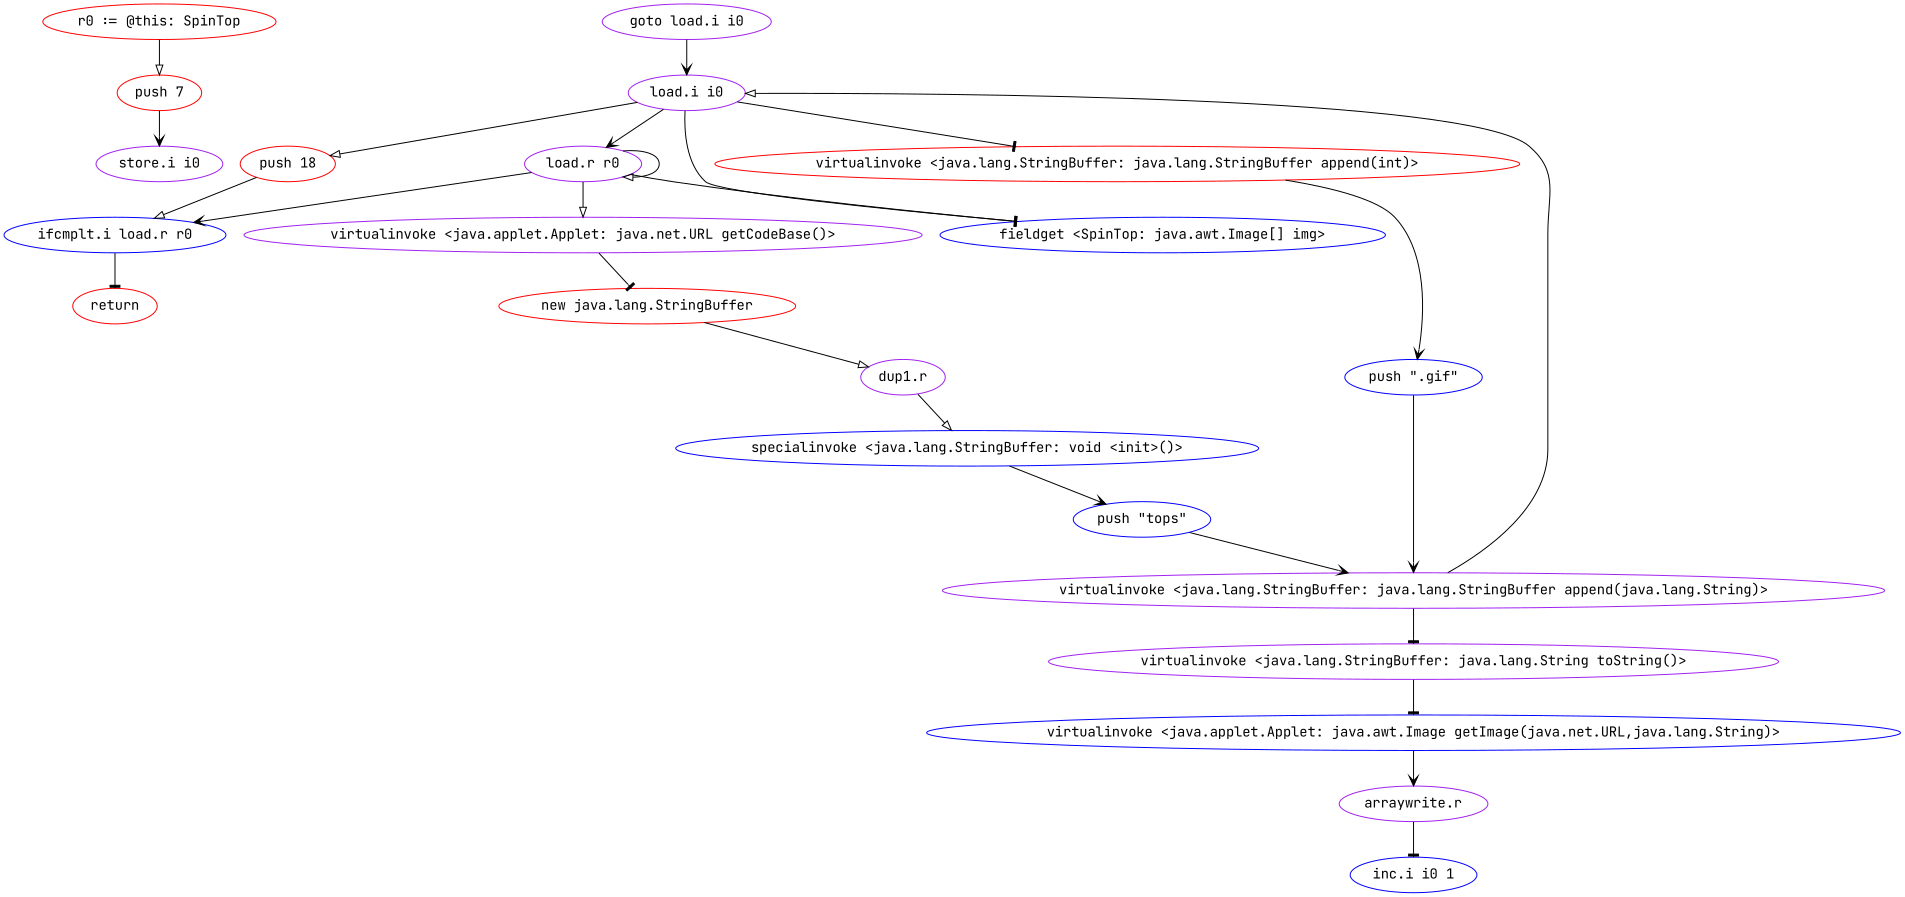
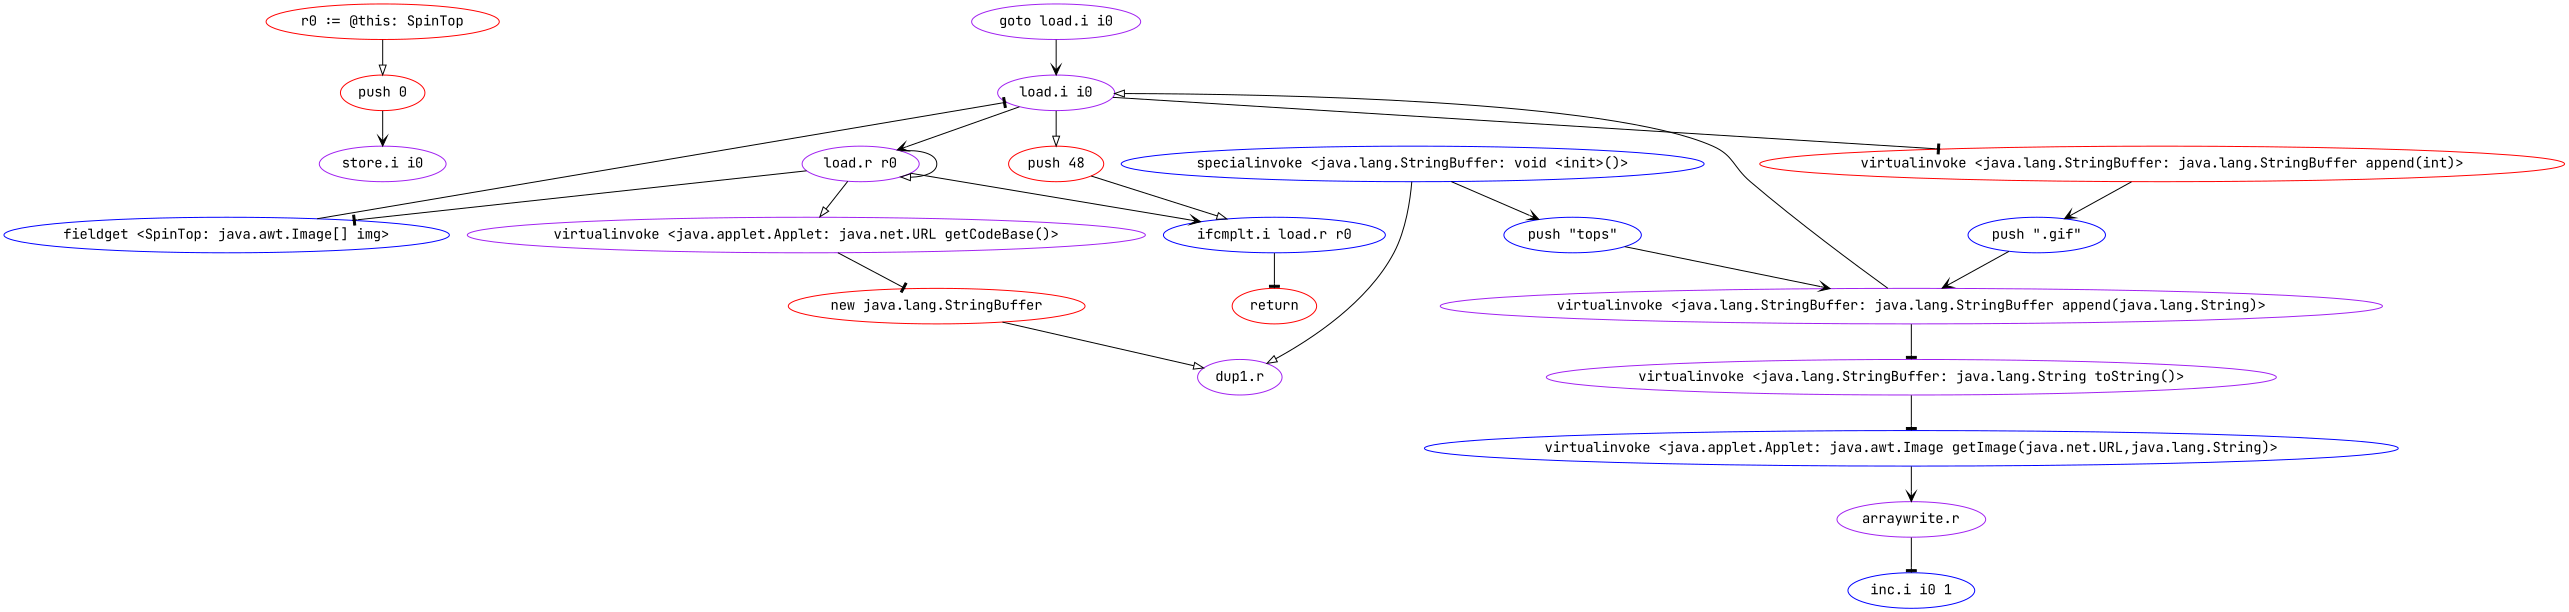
node "push 7": label "push 7" -> "push 0"
node "push 18": label "push 18" -> "push 48"
edge "load.i i0" -> "fieldget <SpinTop: java.awt.Image[] img>": reversed
edge "dup1.r" -> "specialinvoke <java.lang.StringBuffer: void <init>()>": reversed
